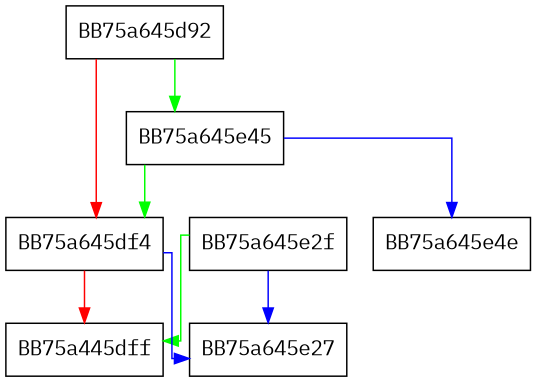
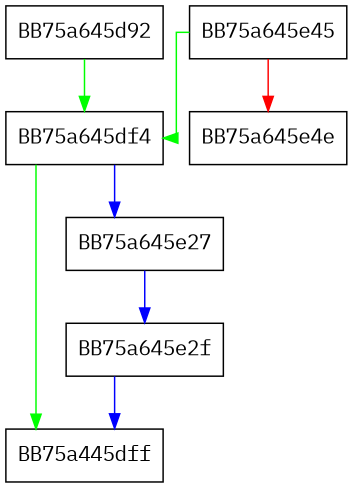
edge "BB75a645d92" -> "BB75a645e45": removed
edge "BB75a645d92" -> "BB75a645df4": color red -> green
edge "BB75a645e45" -> "BB75a645e4e": color blue -> red
edge "BB75a645e2f" -> "BB75a445dff": color green -> blue
edge "BB75a645df4" -> "BB75a445dff": color red -> green
edge "BB75a645e2f" -> "BB75a645e27": reversed
